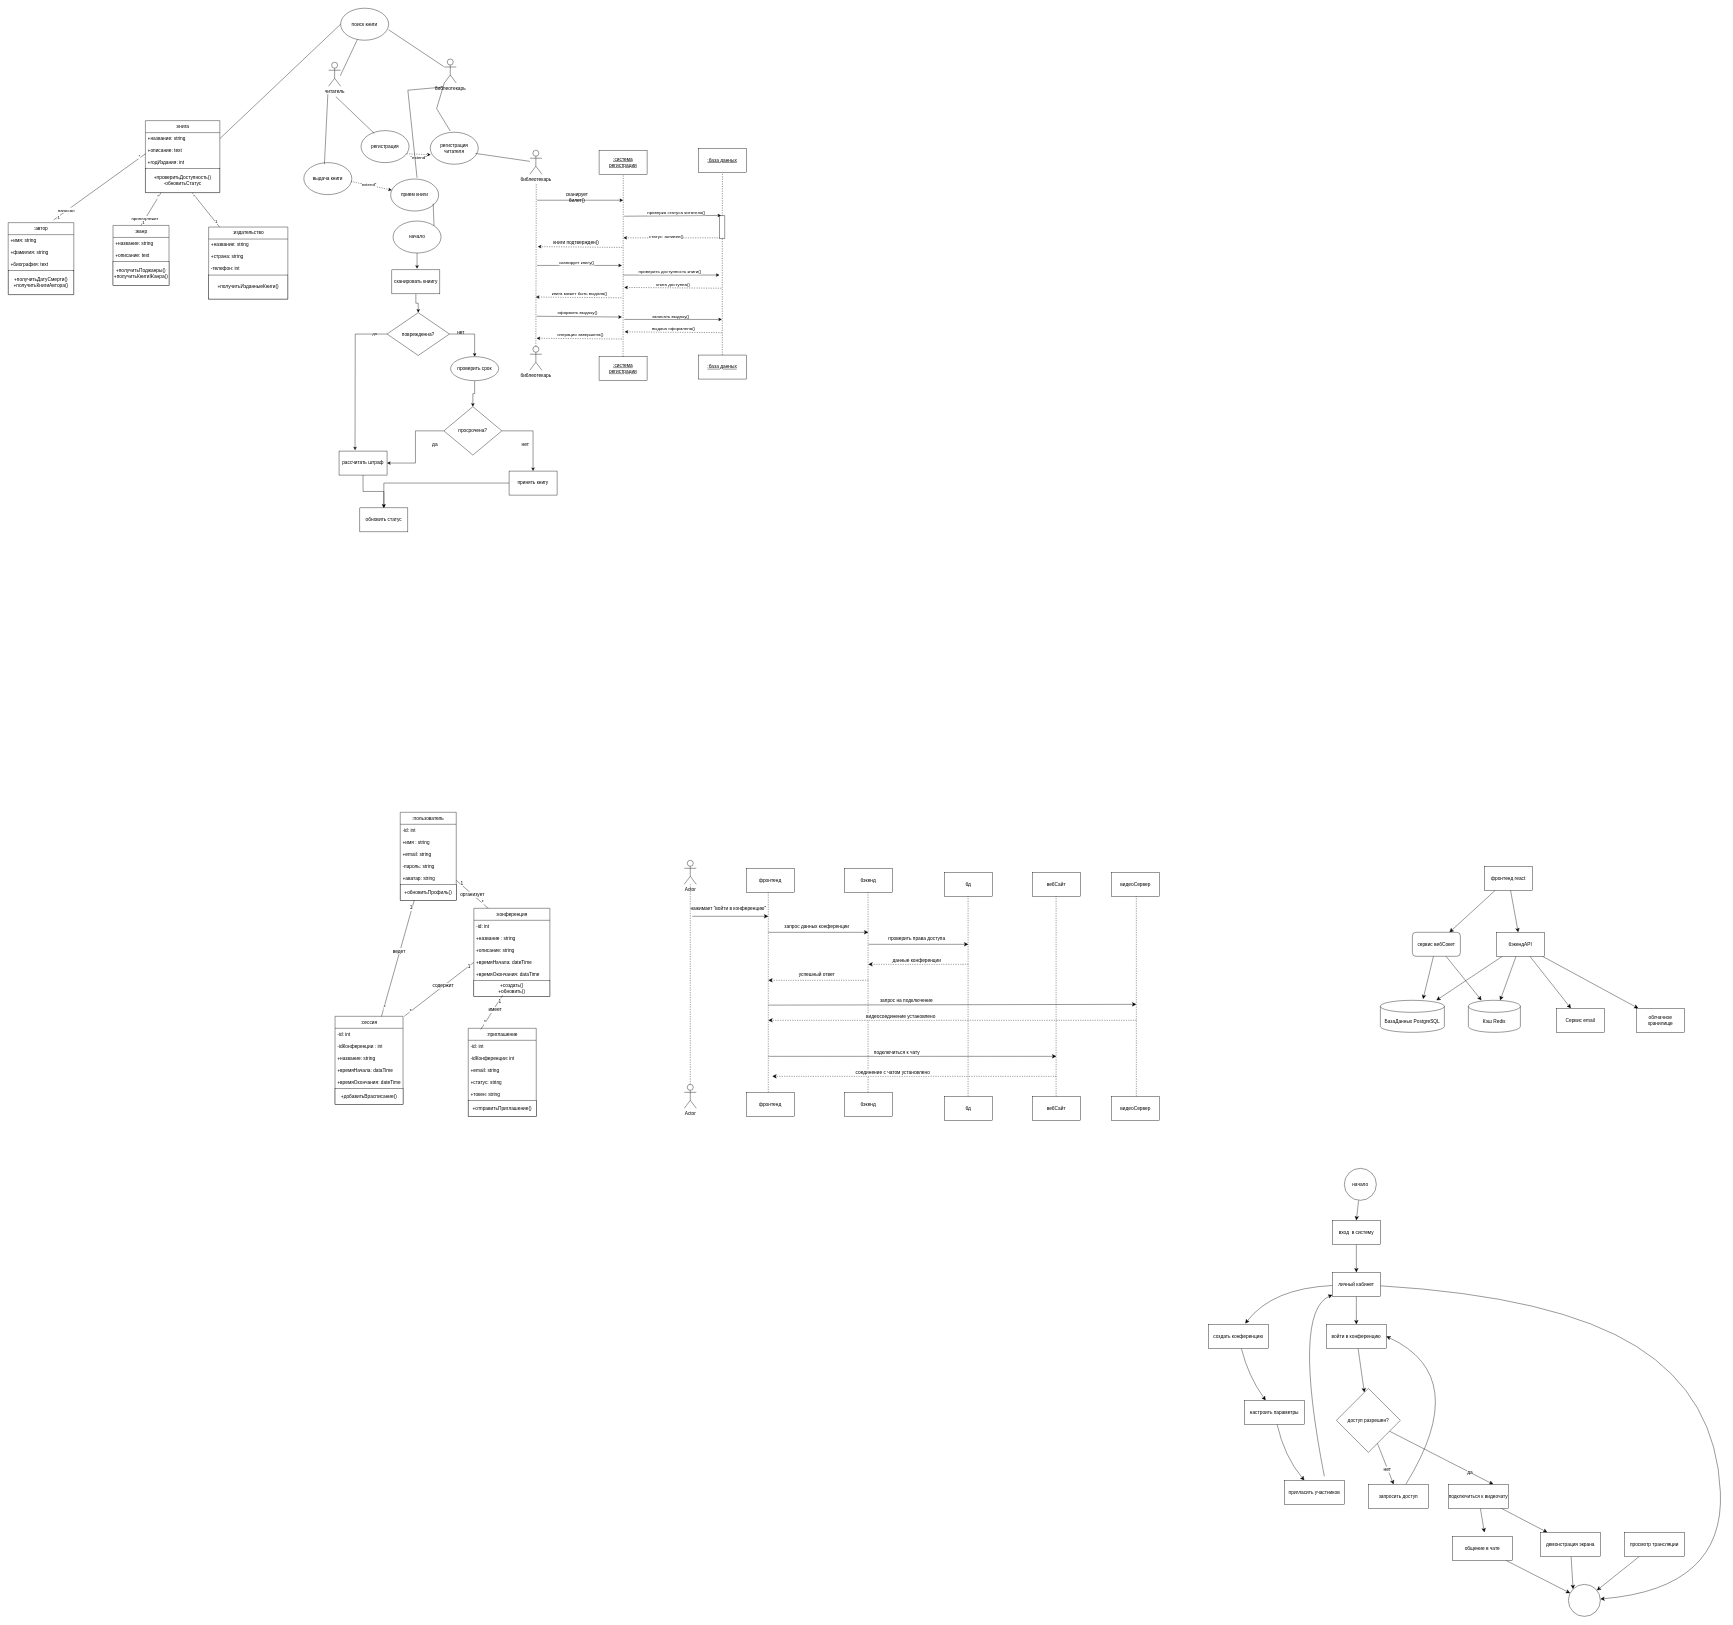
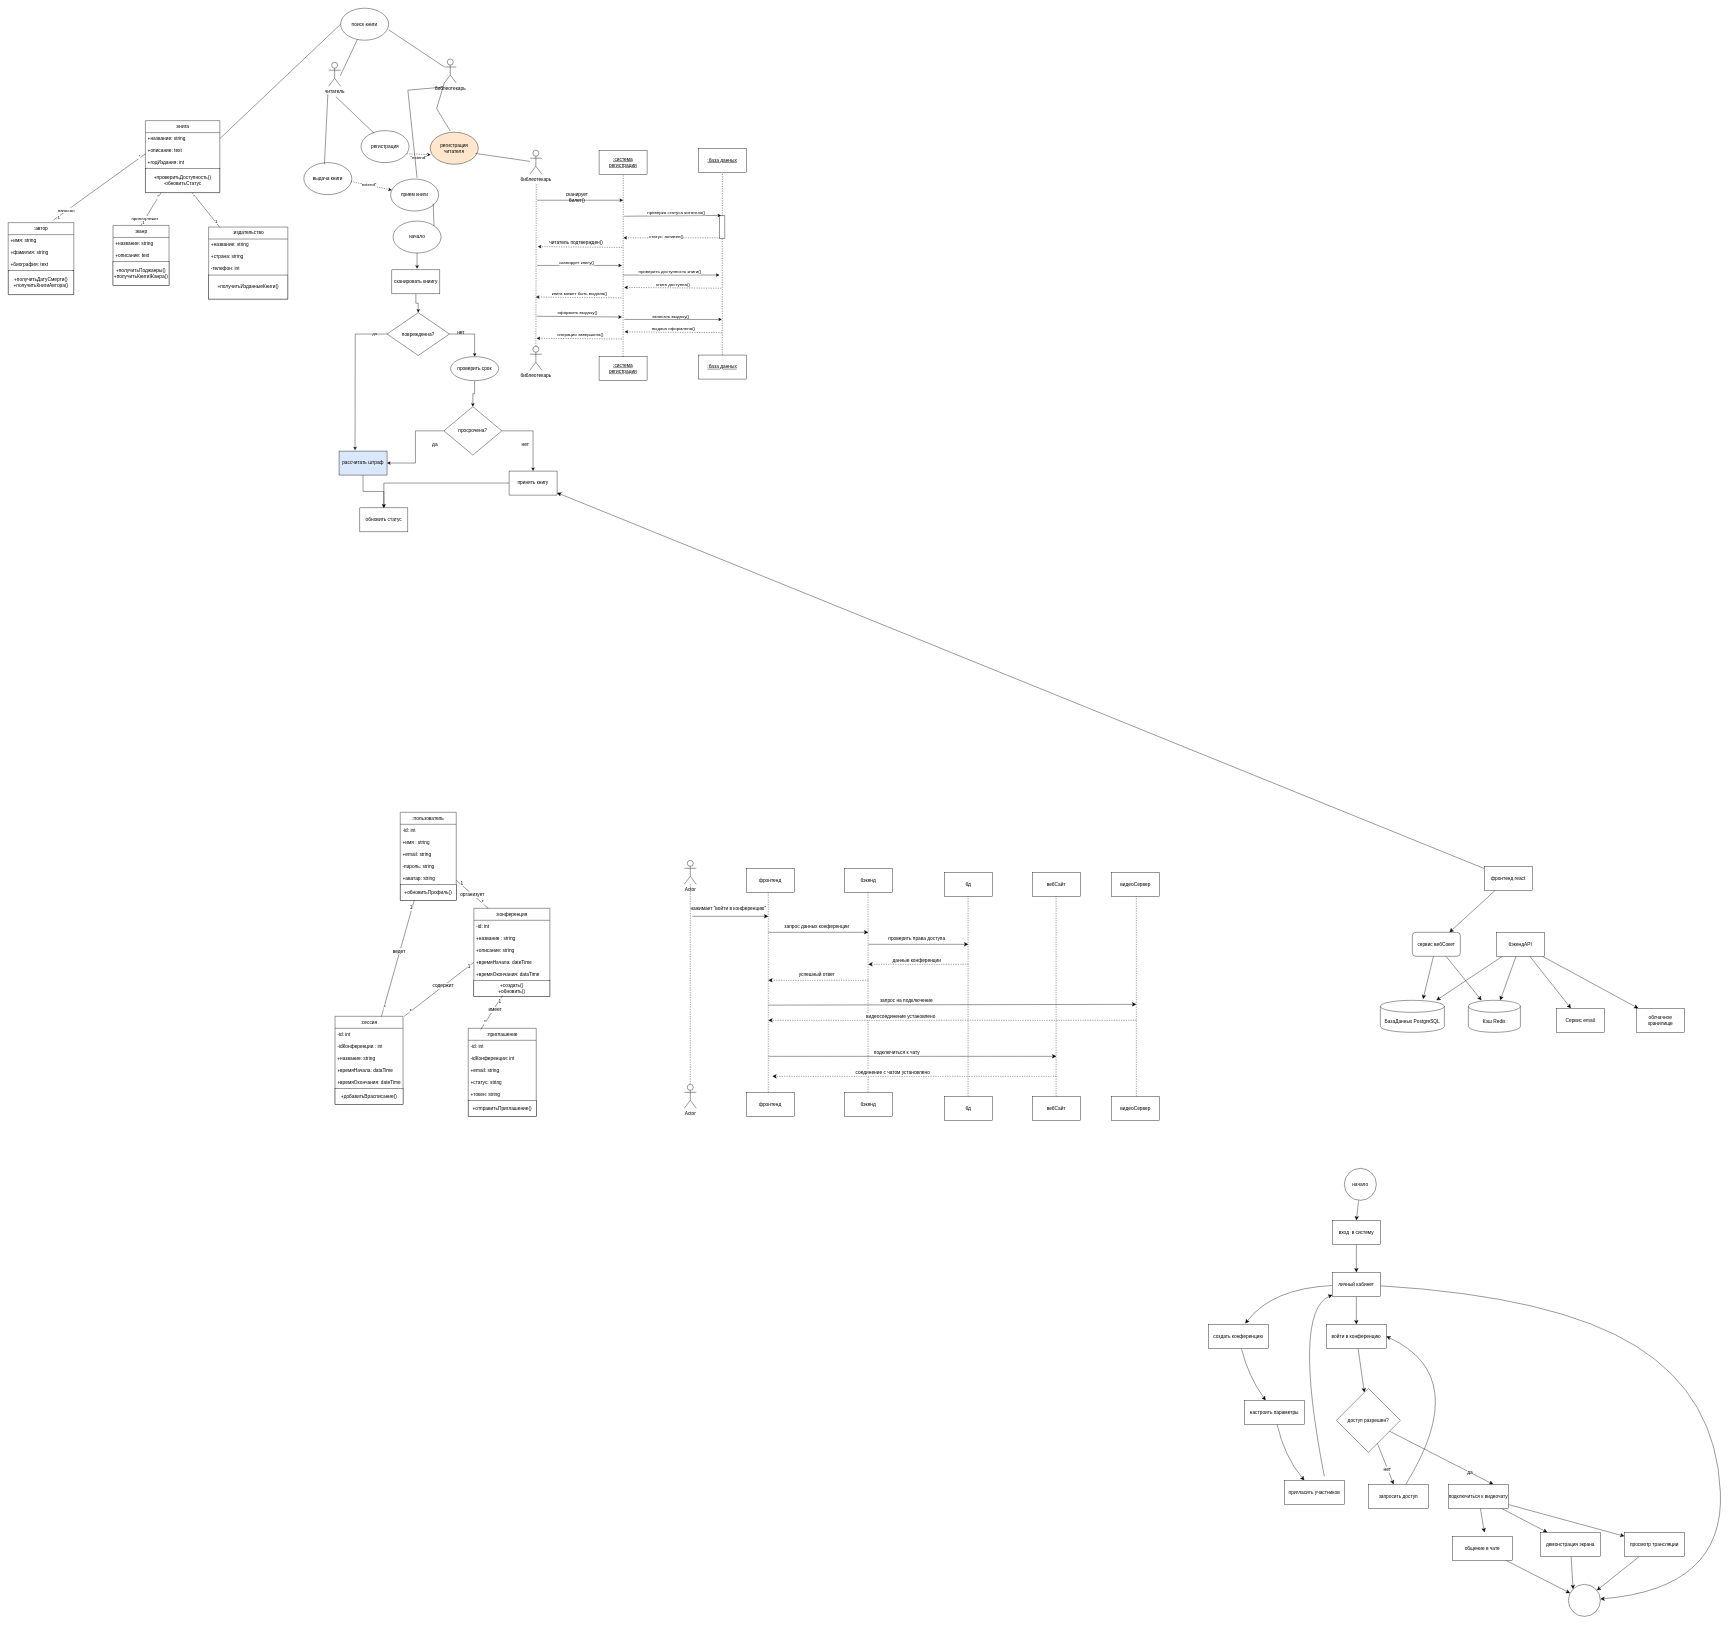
node "регистрация читателя": fillcolor #ffffff -> #ffe6cc
node "книги подтвержден()": label "книги подтвержден()" -> "читатель подтвержден()"
node "рассчитать штраф": fillcolor #ffffff -> #dae8fc
edge "фронтенд react" -> "бэкендAPI": now "фронтенд react" -> "принять книгу"
edge "подключиться к видеочату" -> "просмотр трансляции": added
